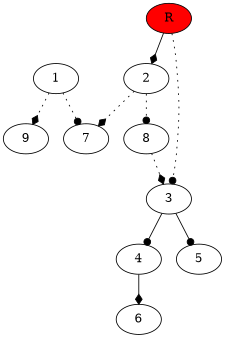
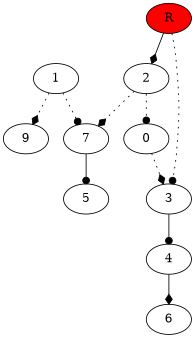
node "8": label "8" -> "0"
edge "3" -> "5": now "7" -> "5"
